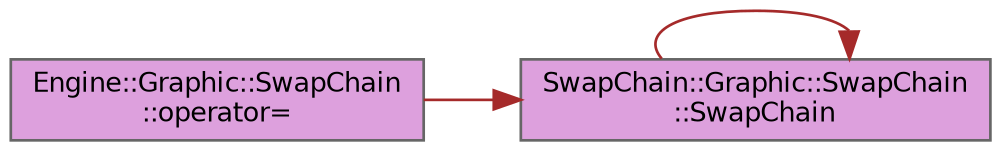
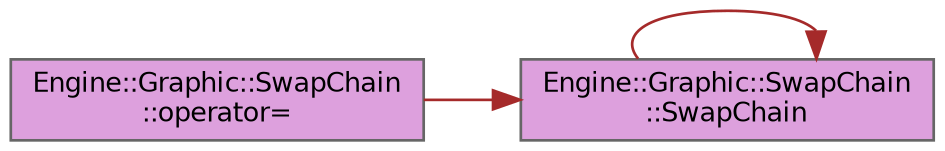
node "SwapChain::Graphic::SwapChain ::SwapChain": label "SwapChain::Graphic::SwapChain ::SwapChain" -> "Engine::Graphic::SwapChain ::SwapChain"
